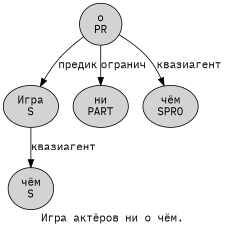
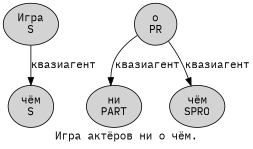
edge "о PR" -> "Игра S": removed, label "предик"
edge "о PR" -> "ни PART": label "огранич" -> "квазиагент"
